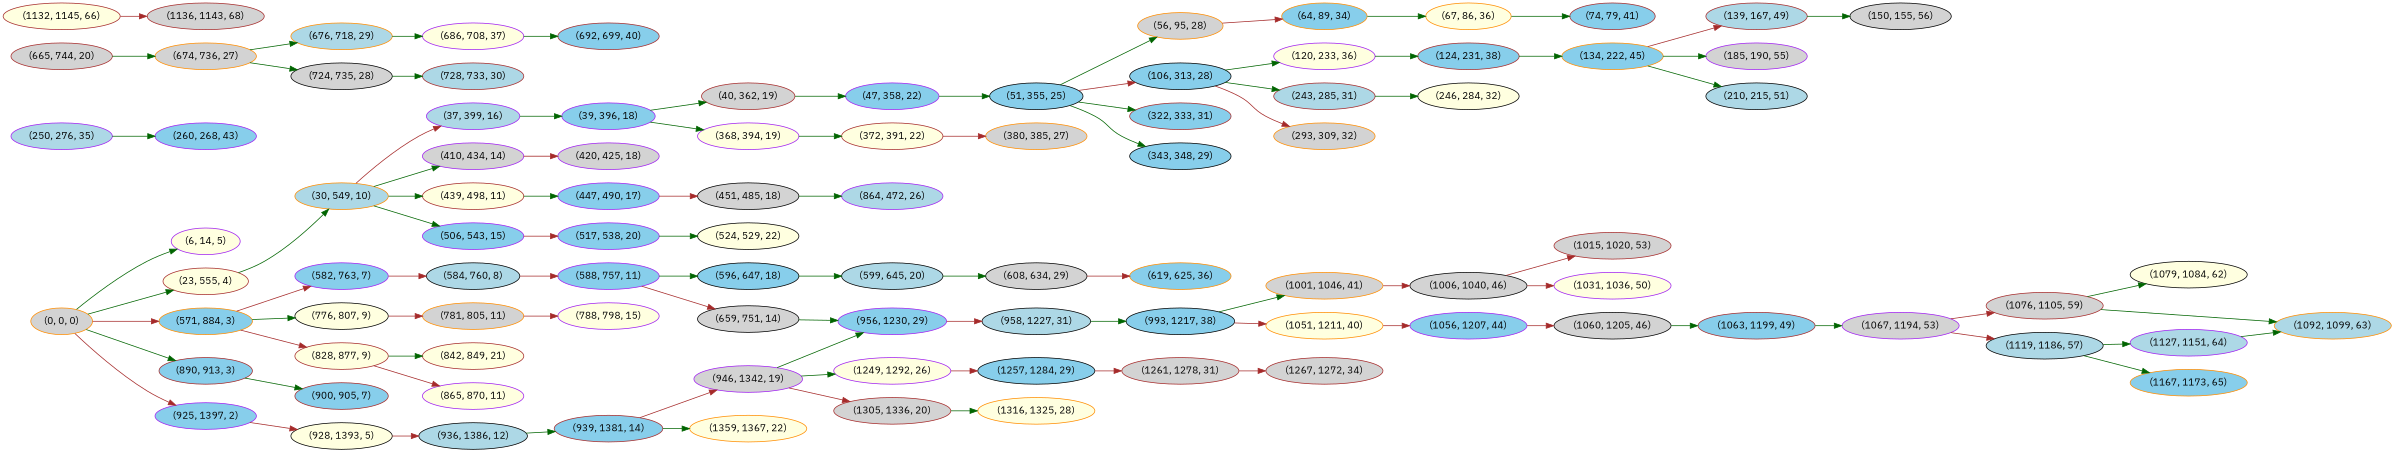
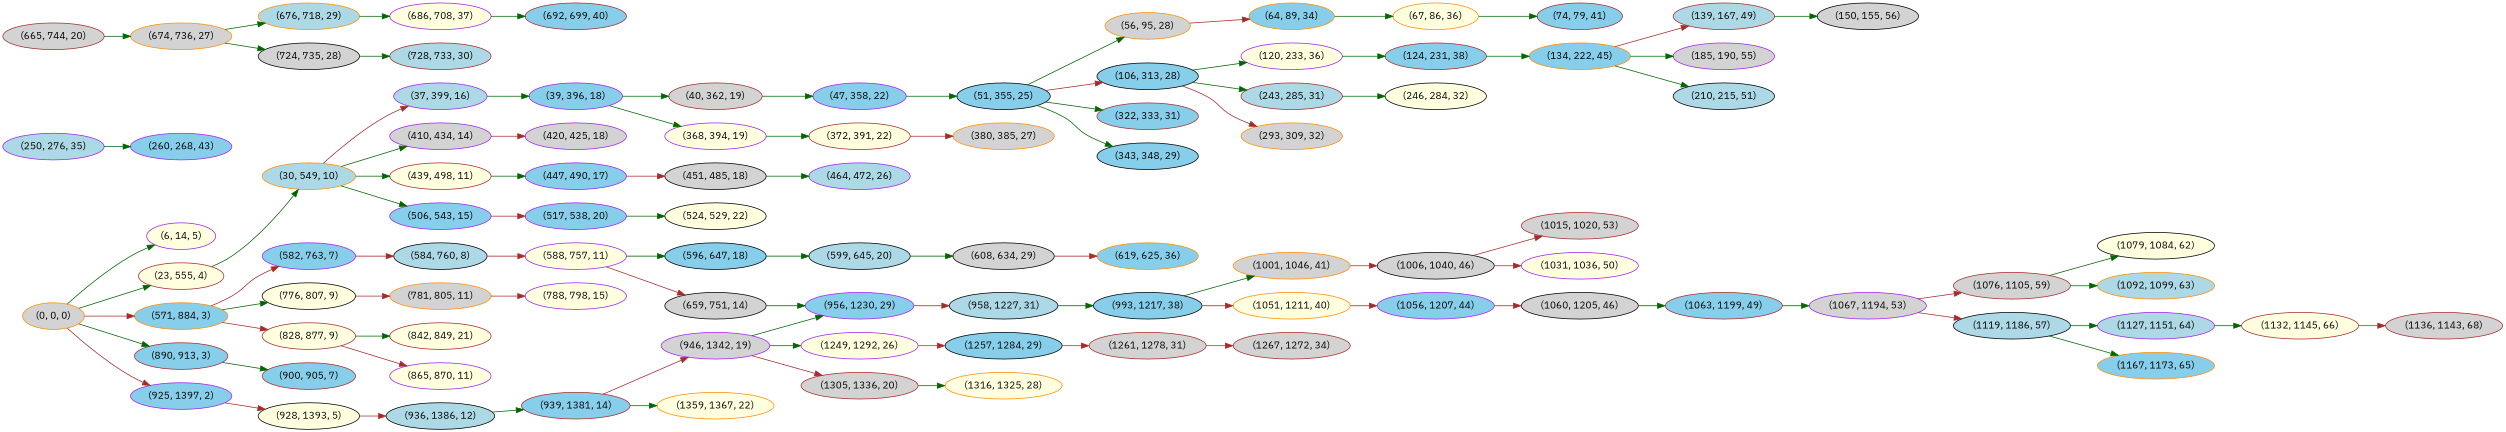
node "(864, 472, 26)": label "(864, 472, 26)" -> "(464, 472, 26)"
node "(588, 757, 11)": fillcolor skyblue -> lightyellow
edge "(1127, 1151, 64)" -> "(1092, 1099, 63)": now "(1127, 1151, 64)" -> "(1132, 1145, 66)"
